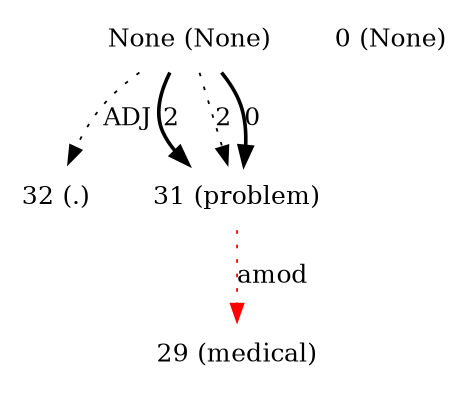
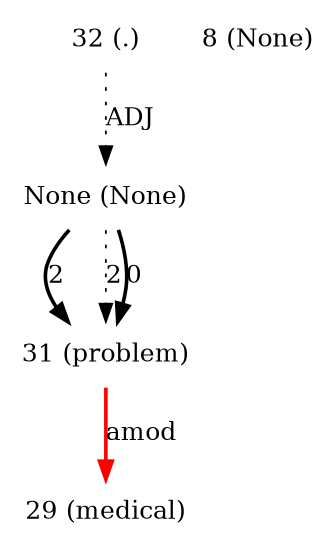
node "0 (None)": label "0 (None)" -> "8 (None)"
edge "None (None)" -> "32 (.)": reversed
edge "31 (problem)" -> "29 (medical)": style dotted -> bold
